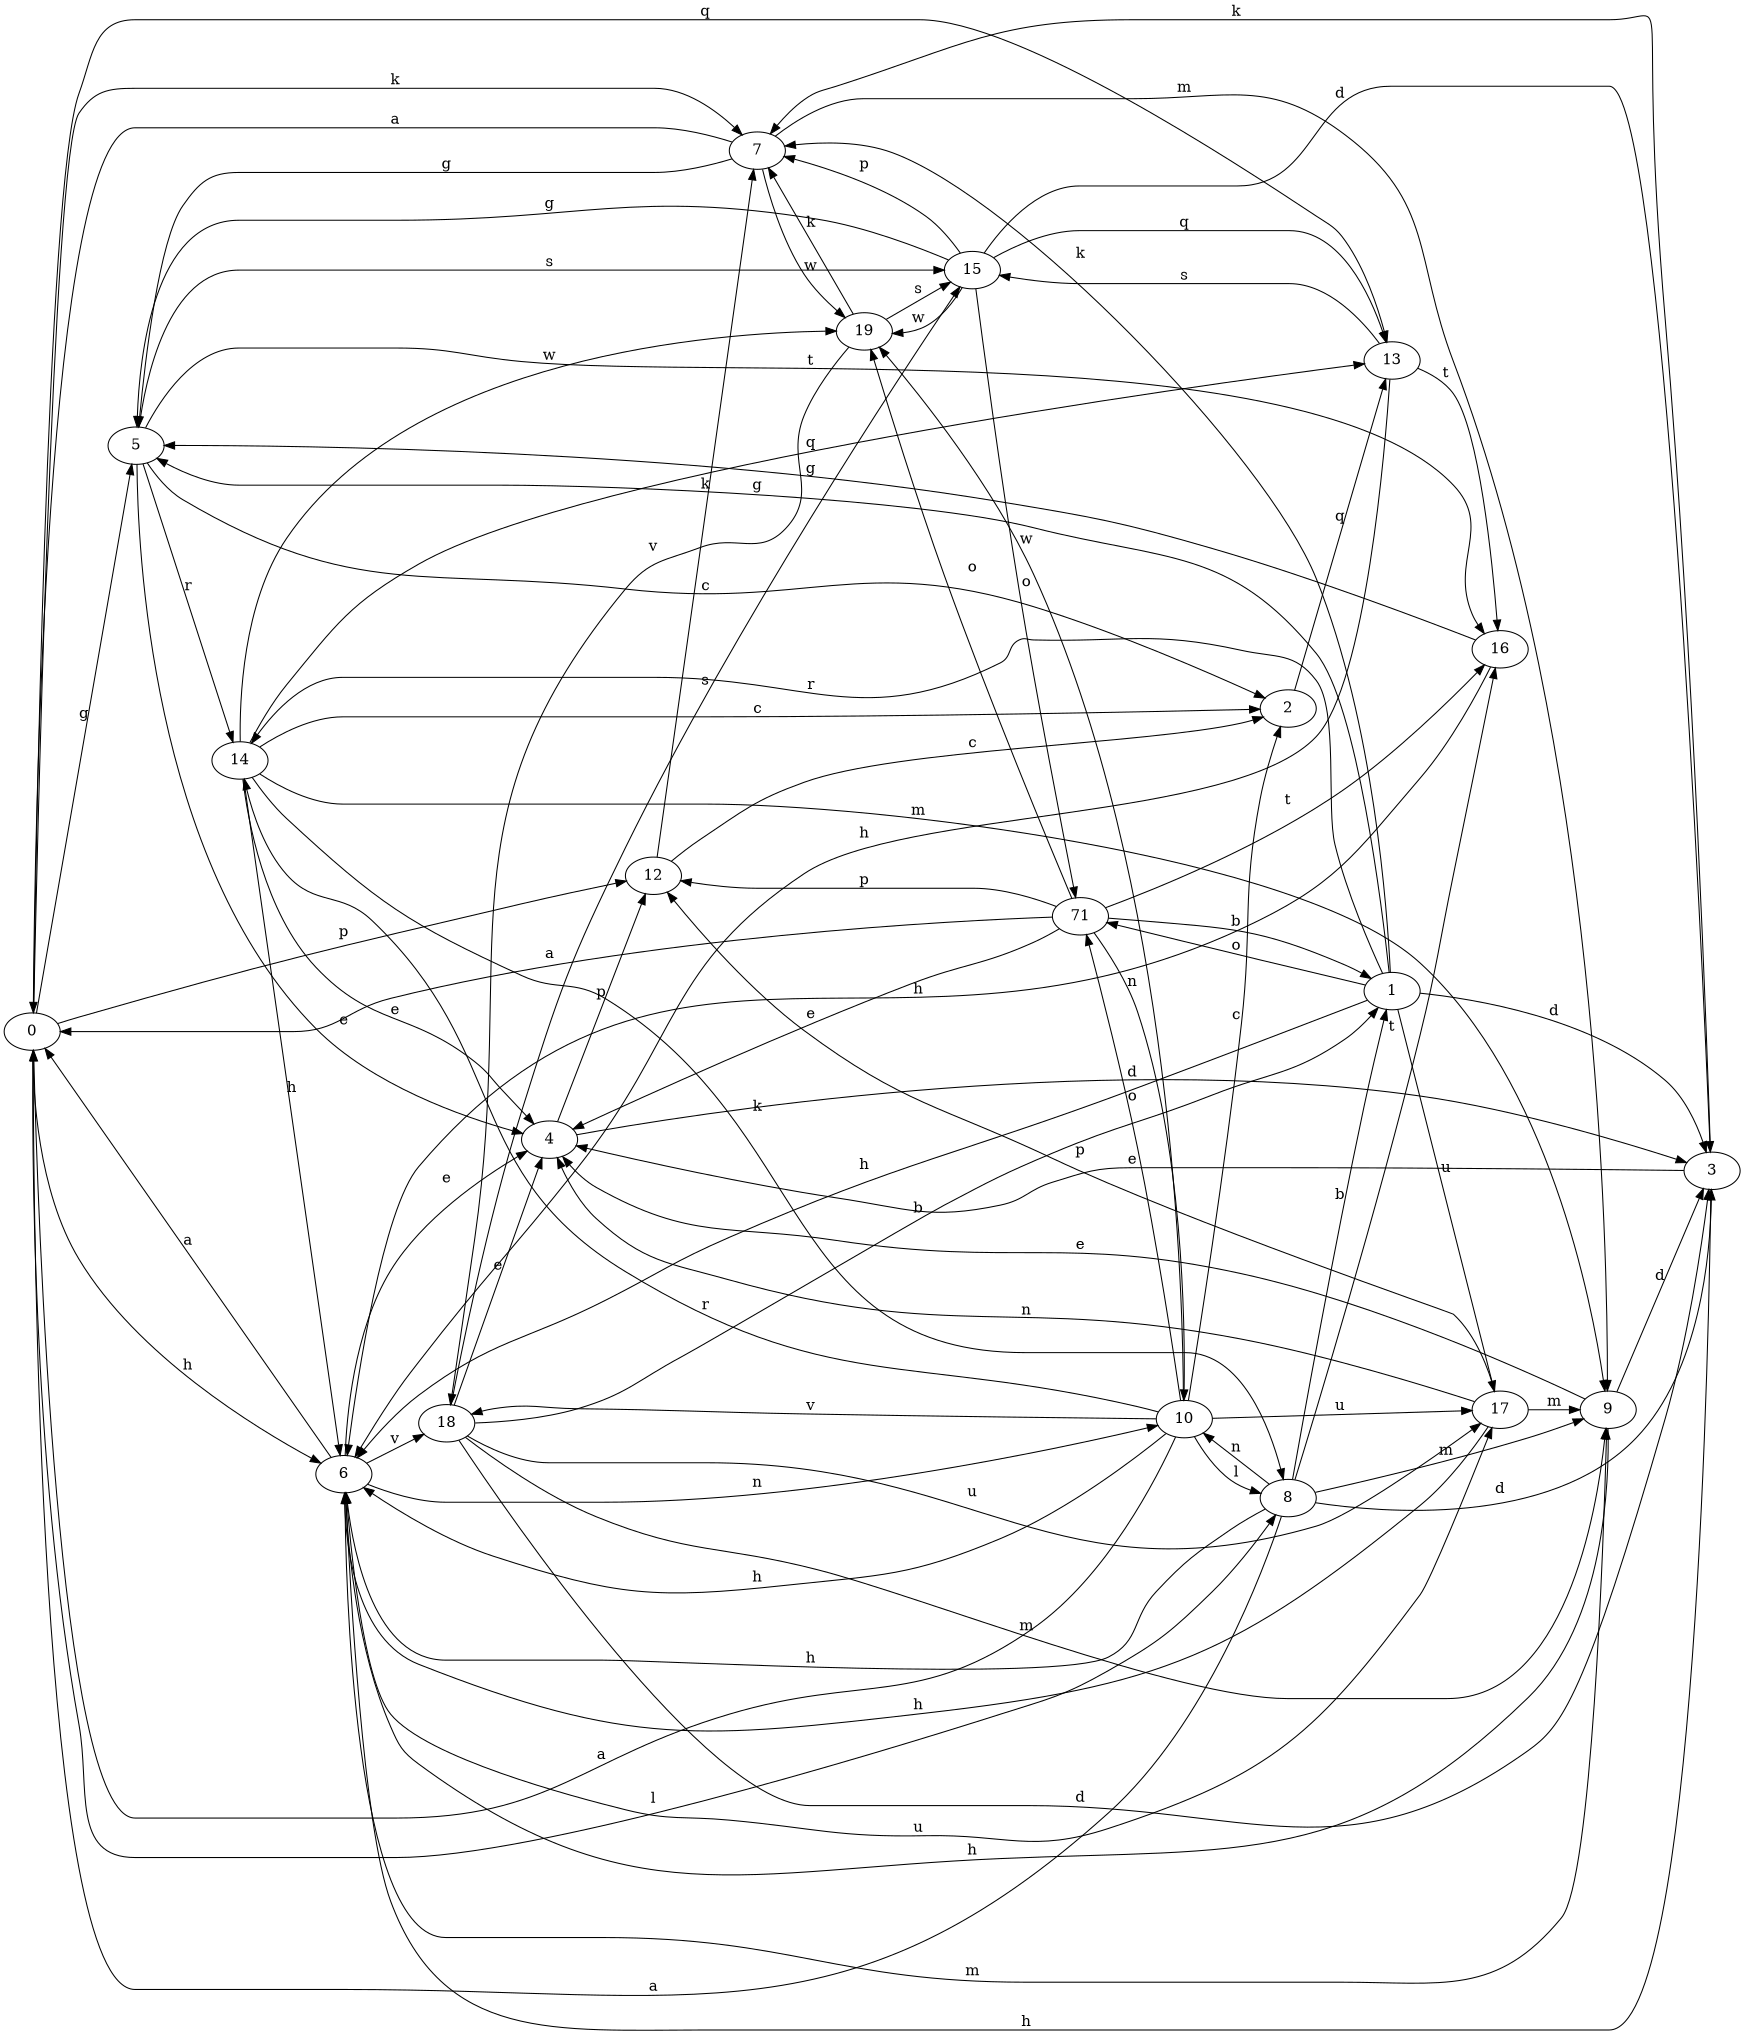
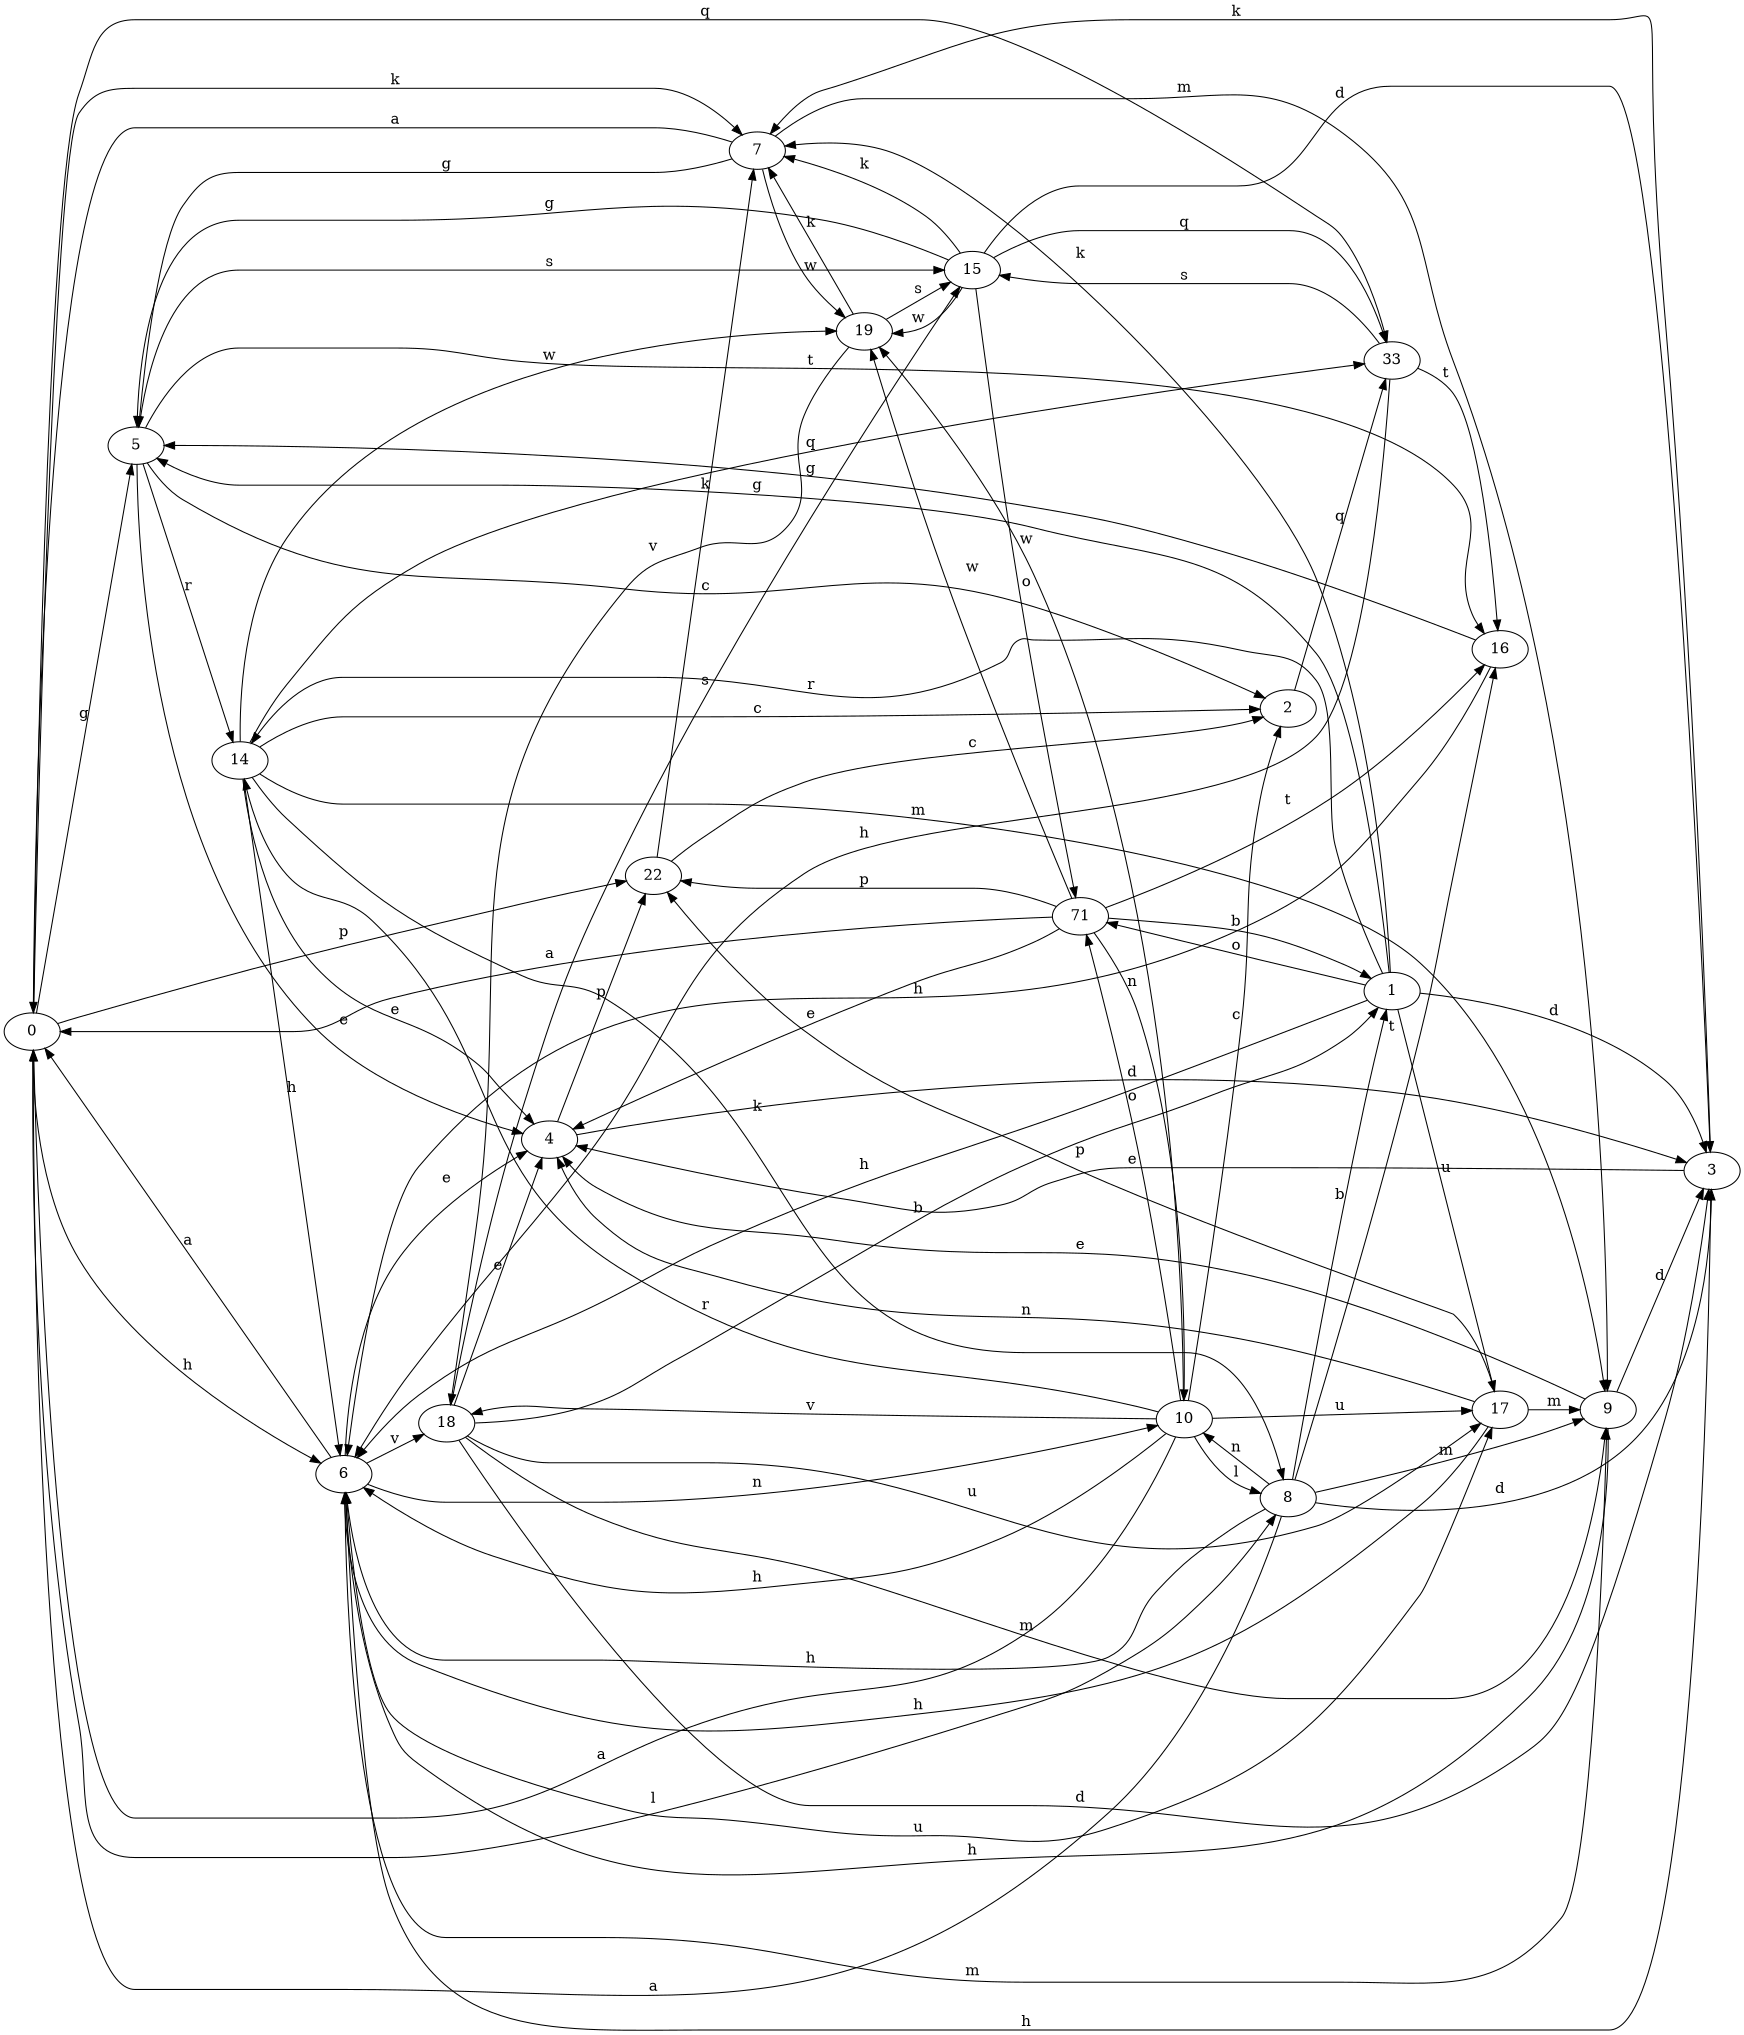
edge "15" -> "7": label "p" -> "k"
node "13": label "13" -> "33"
edge "71" -> "19": label "o" -> "w"
node "12": label "12" -> "22"
